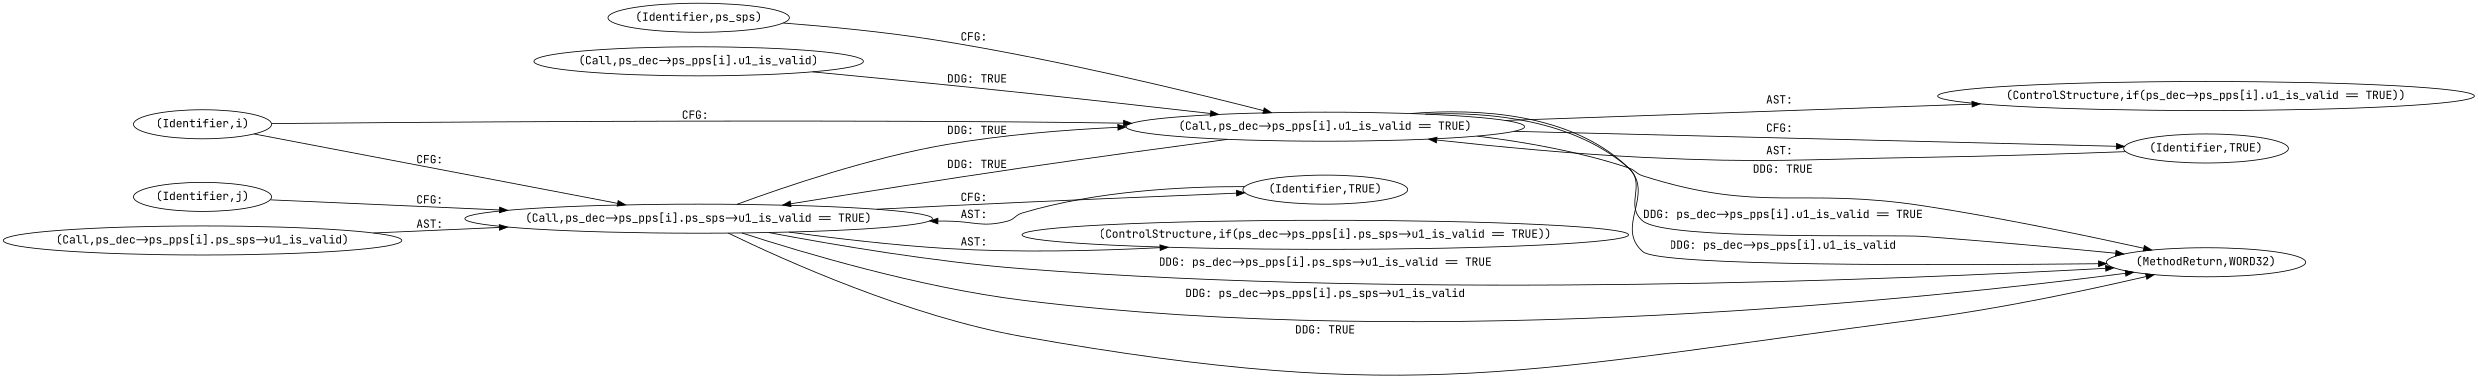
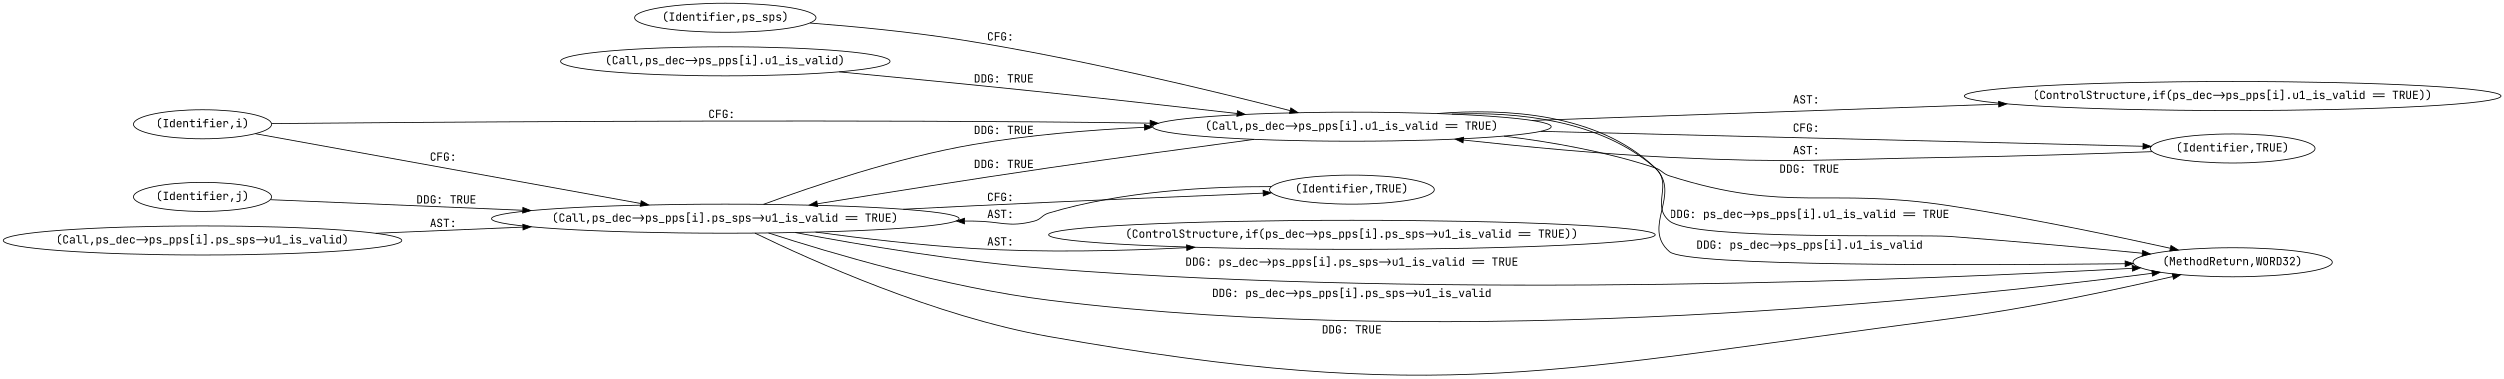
edge "(Identifier,j)" -> "(Call,ps_dec->ps_pps[i].ps_sps->u1_is_valid == TRUE)": label "CFG: " -> "DDG: TRUE"
